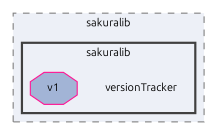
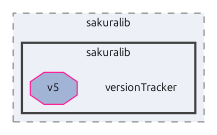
node "v1": label "v1" -> "v5"
